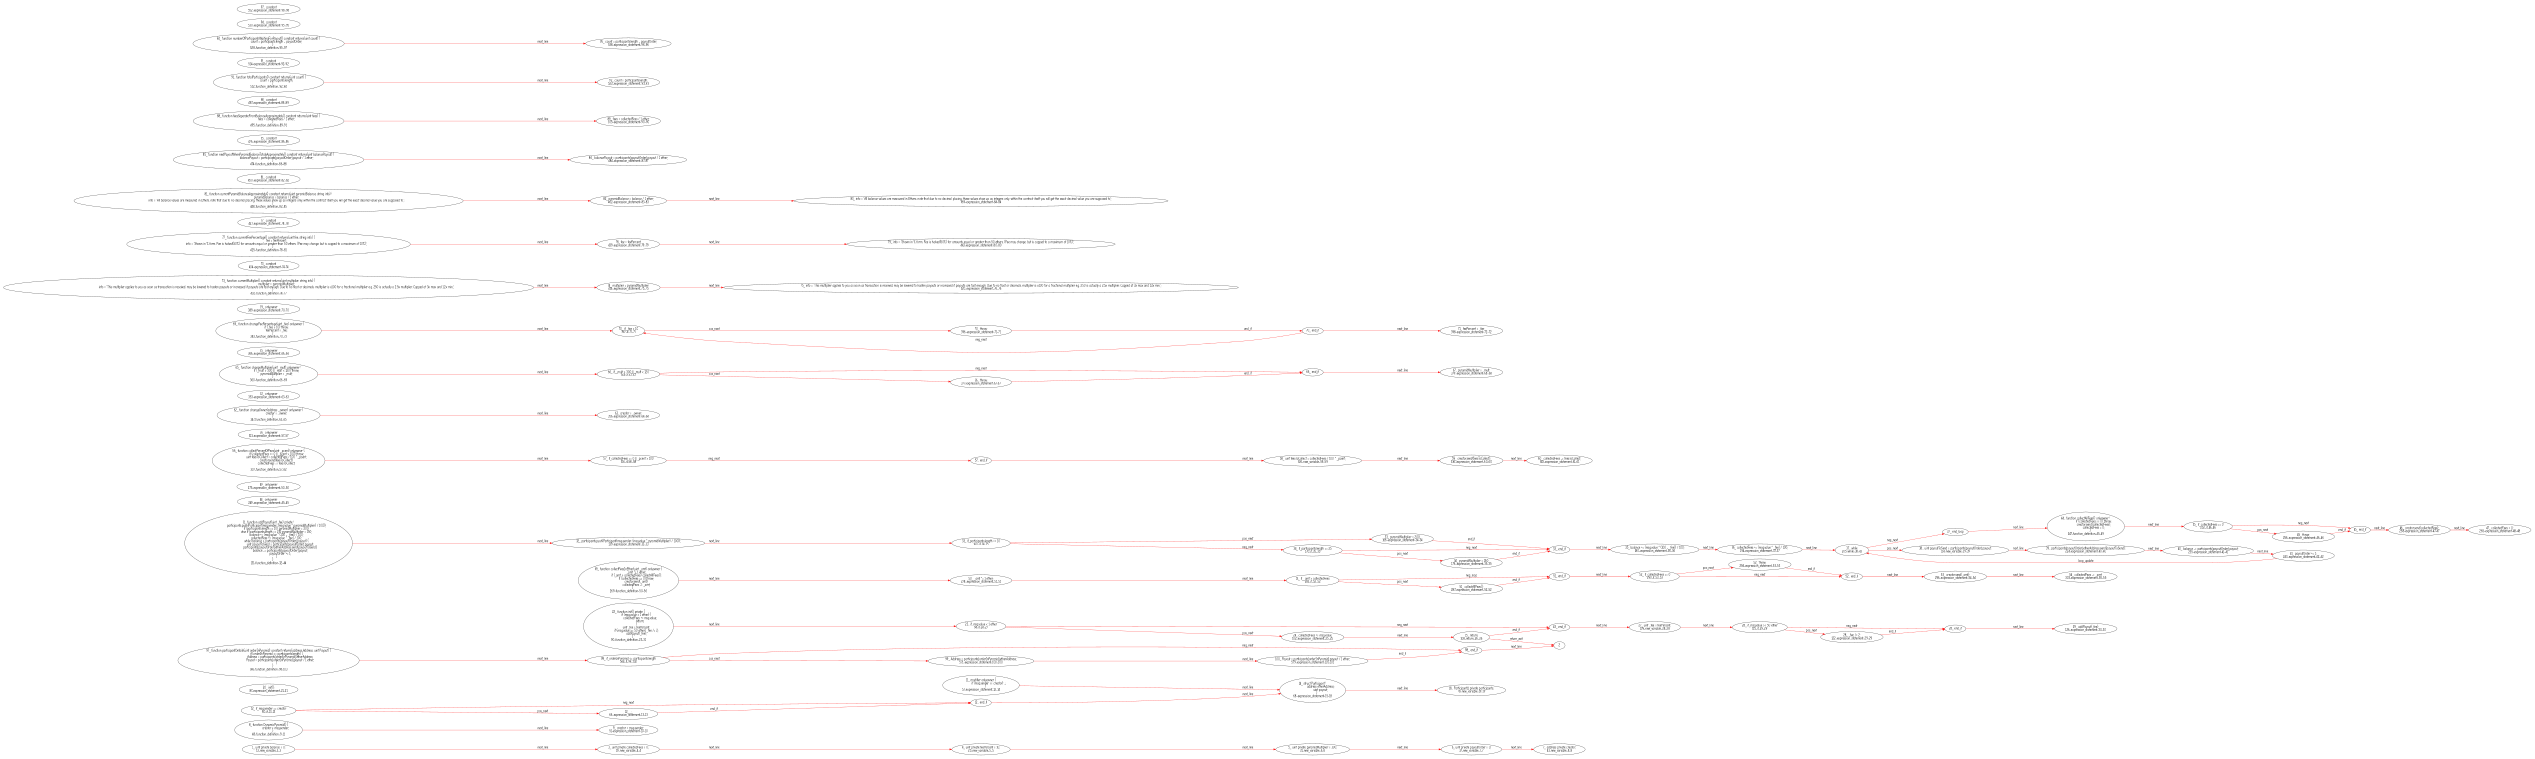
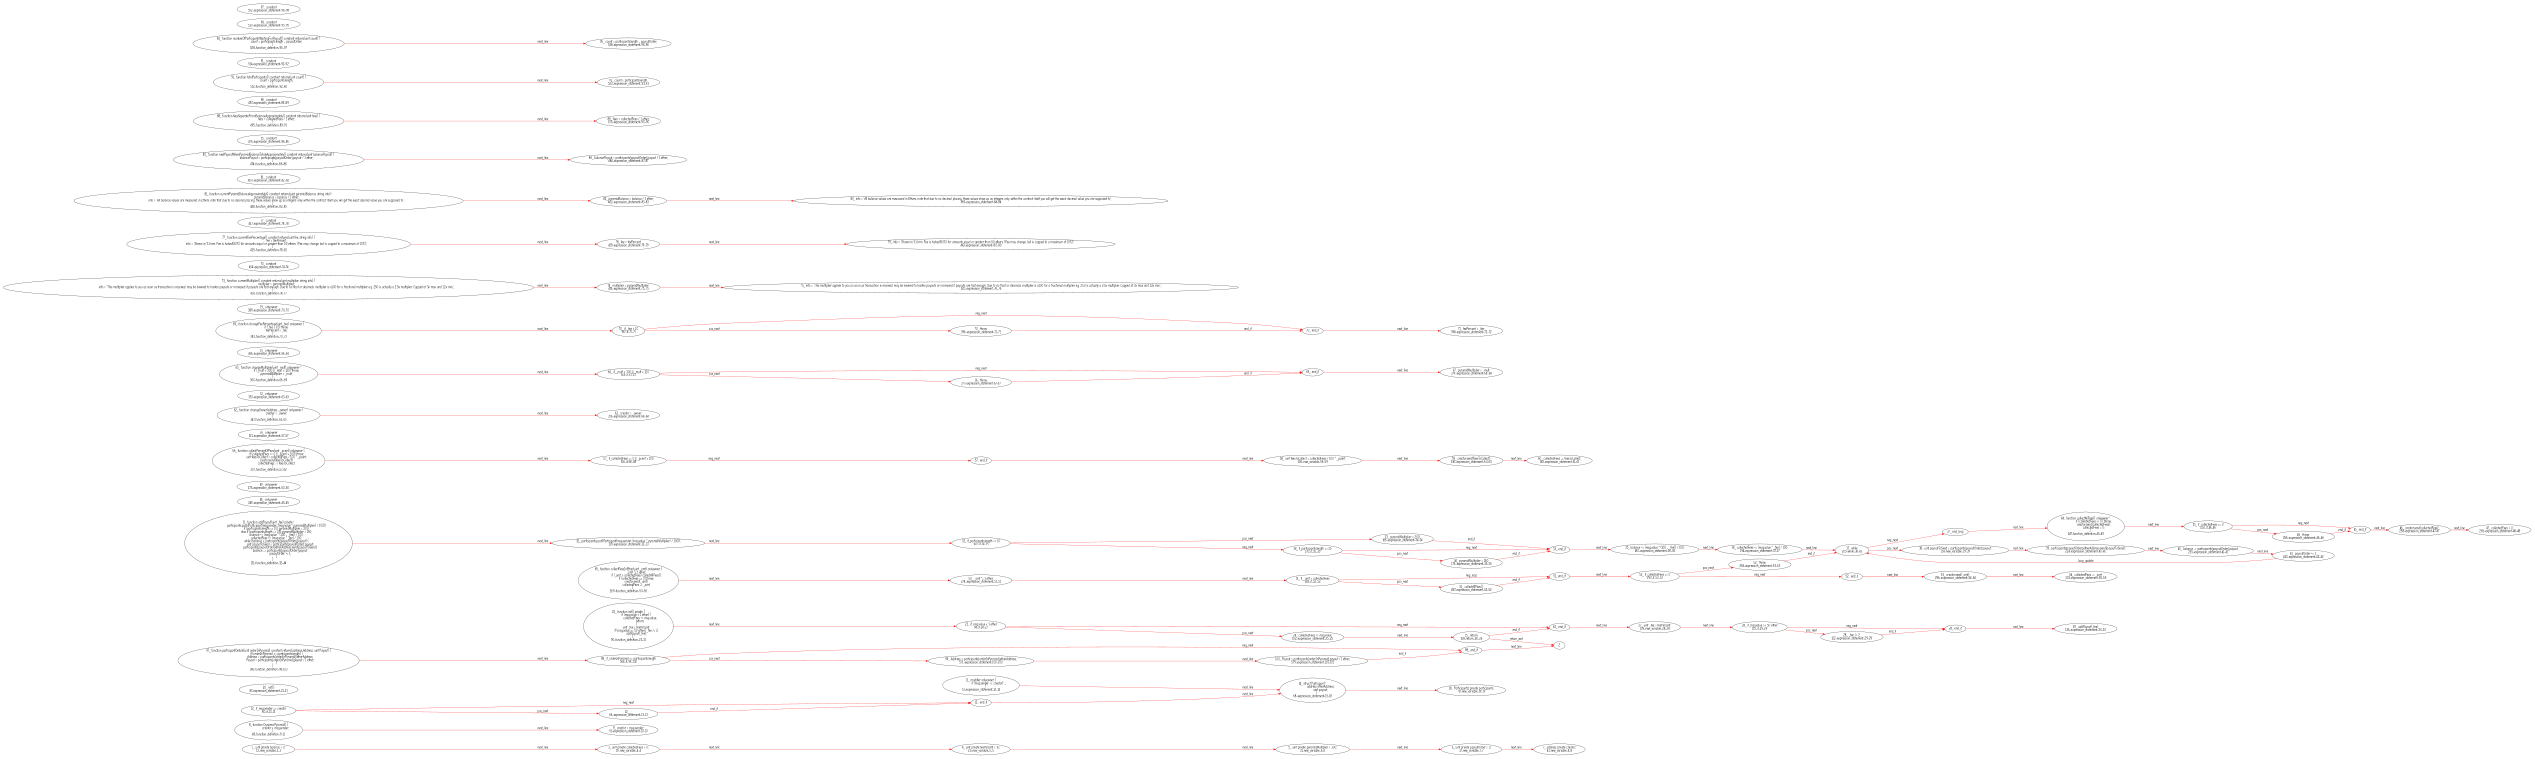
edge "70_ end_if" -> "70_ if__fee > 10 392-if-71-71": reversed
edge "52_ throw; 294-expression_statement-53-53" -> "52_ end_if": now "52_ throw; 294-expression_statement-53-53" -> "37_ while 205-while-38-43"
